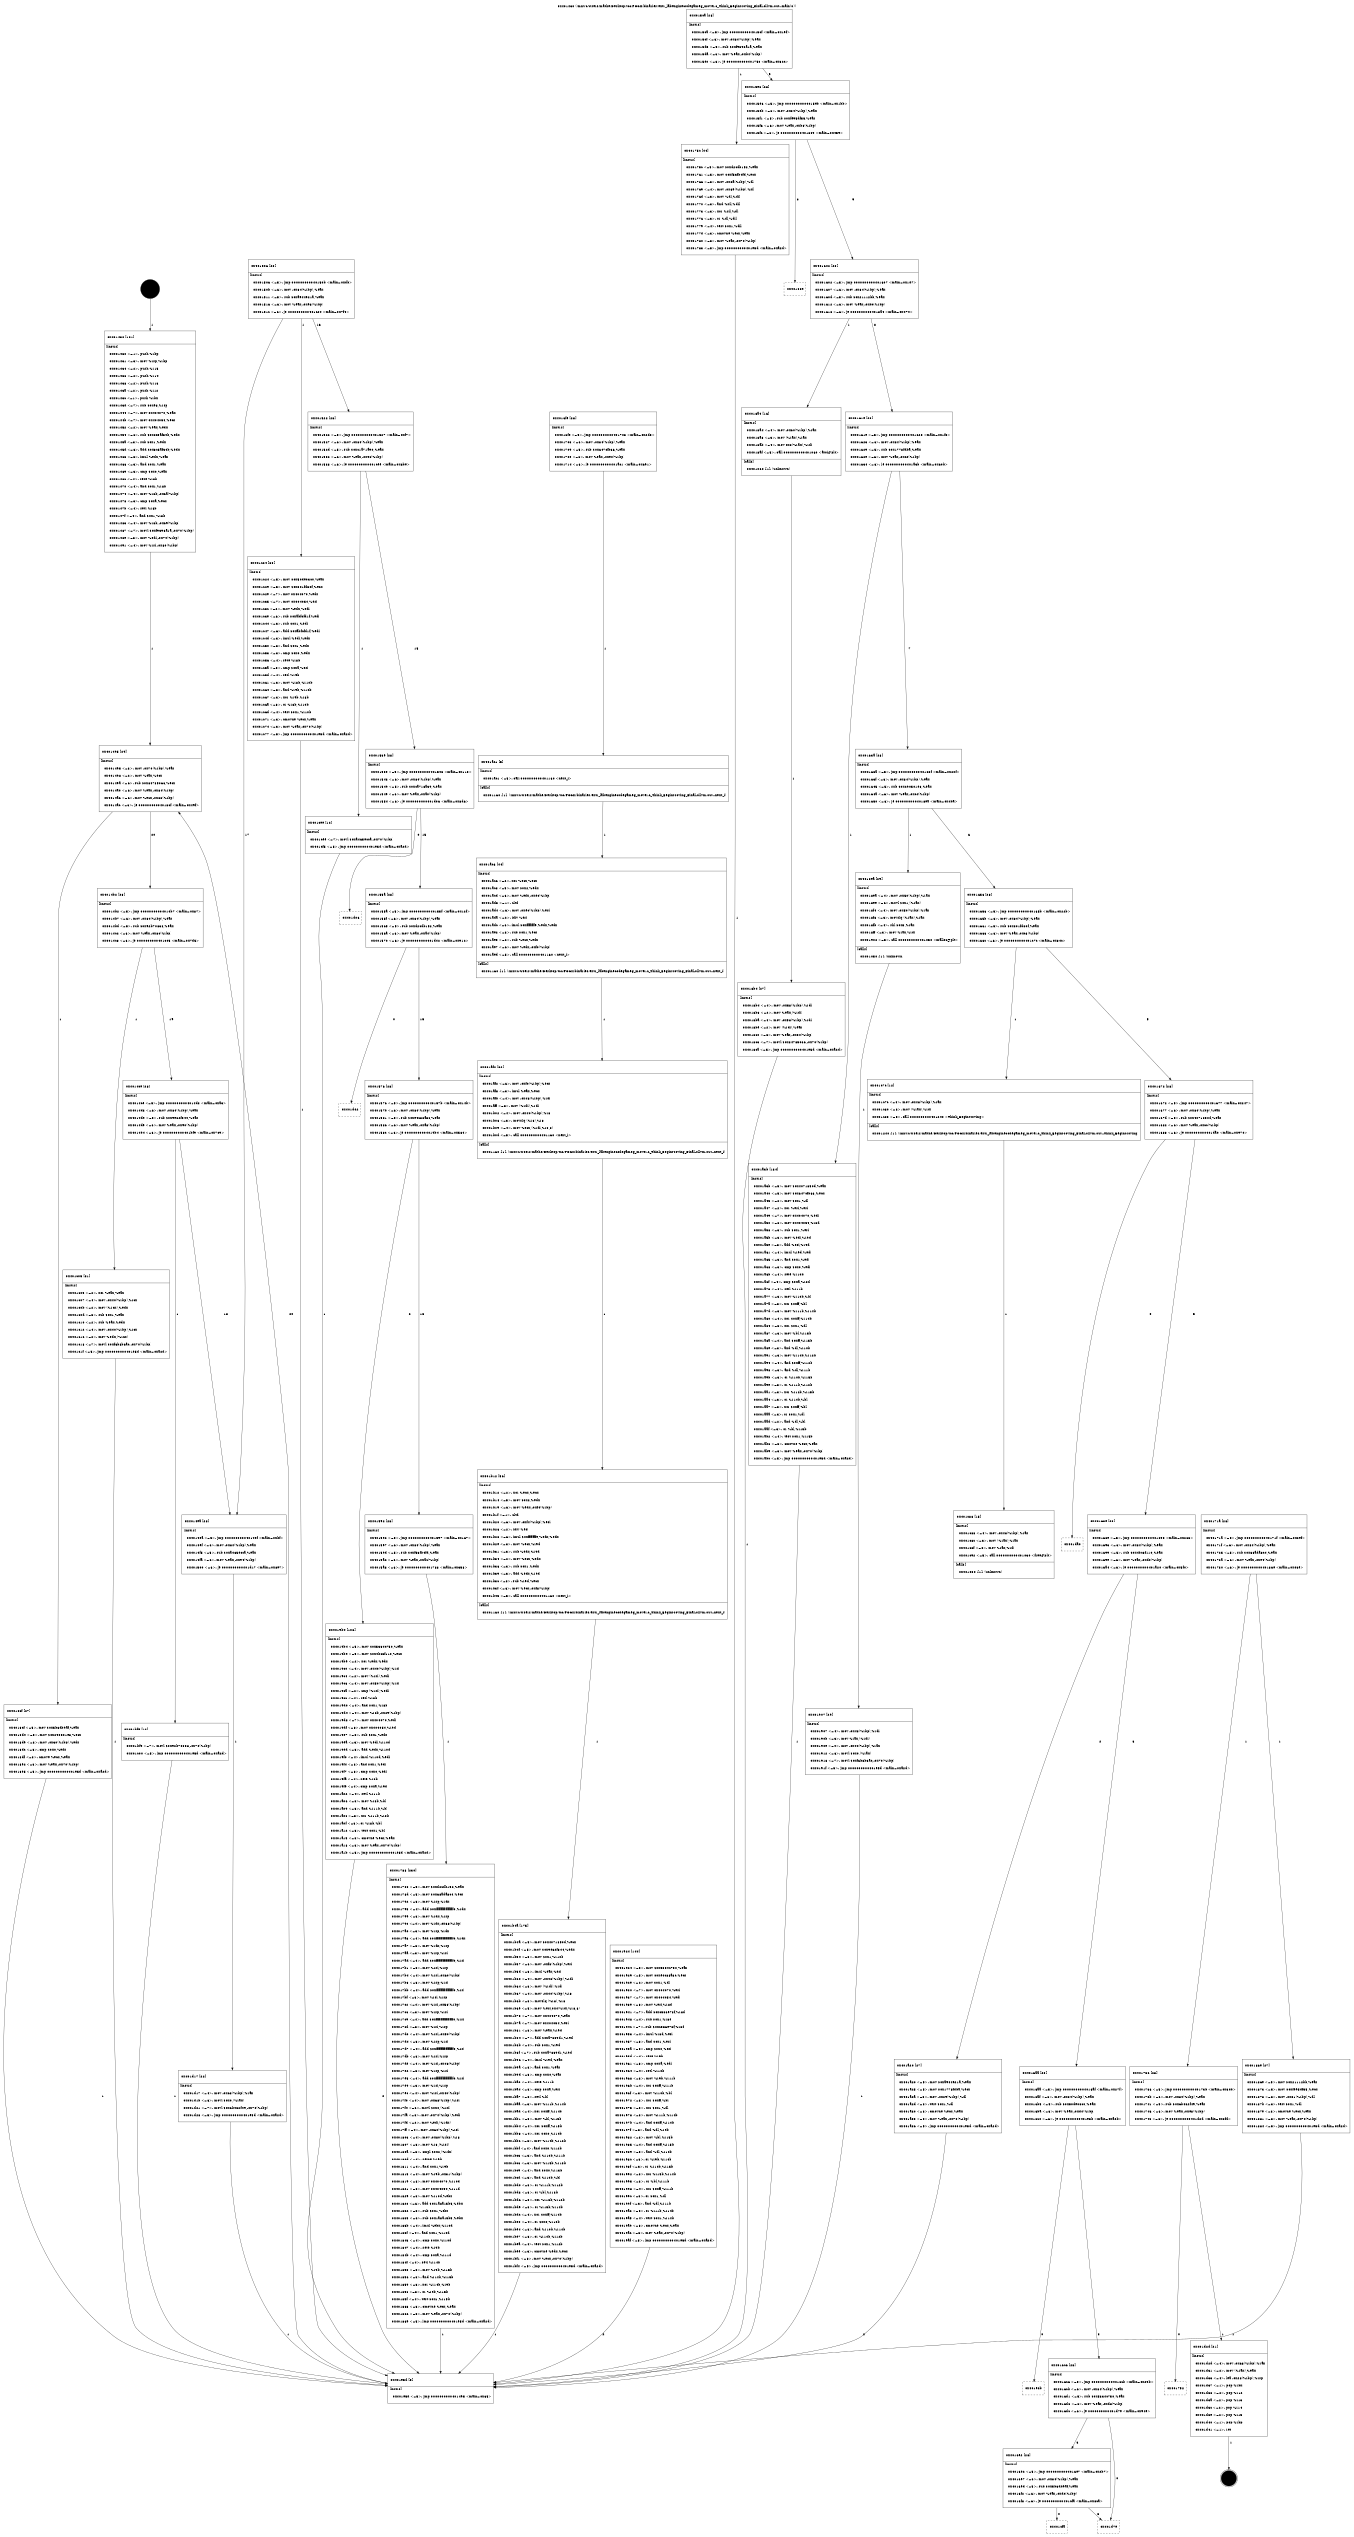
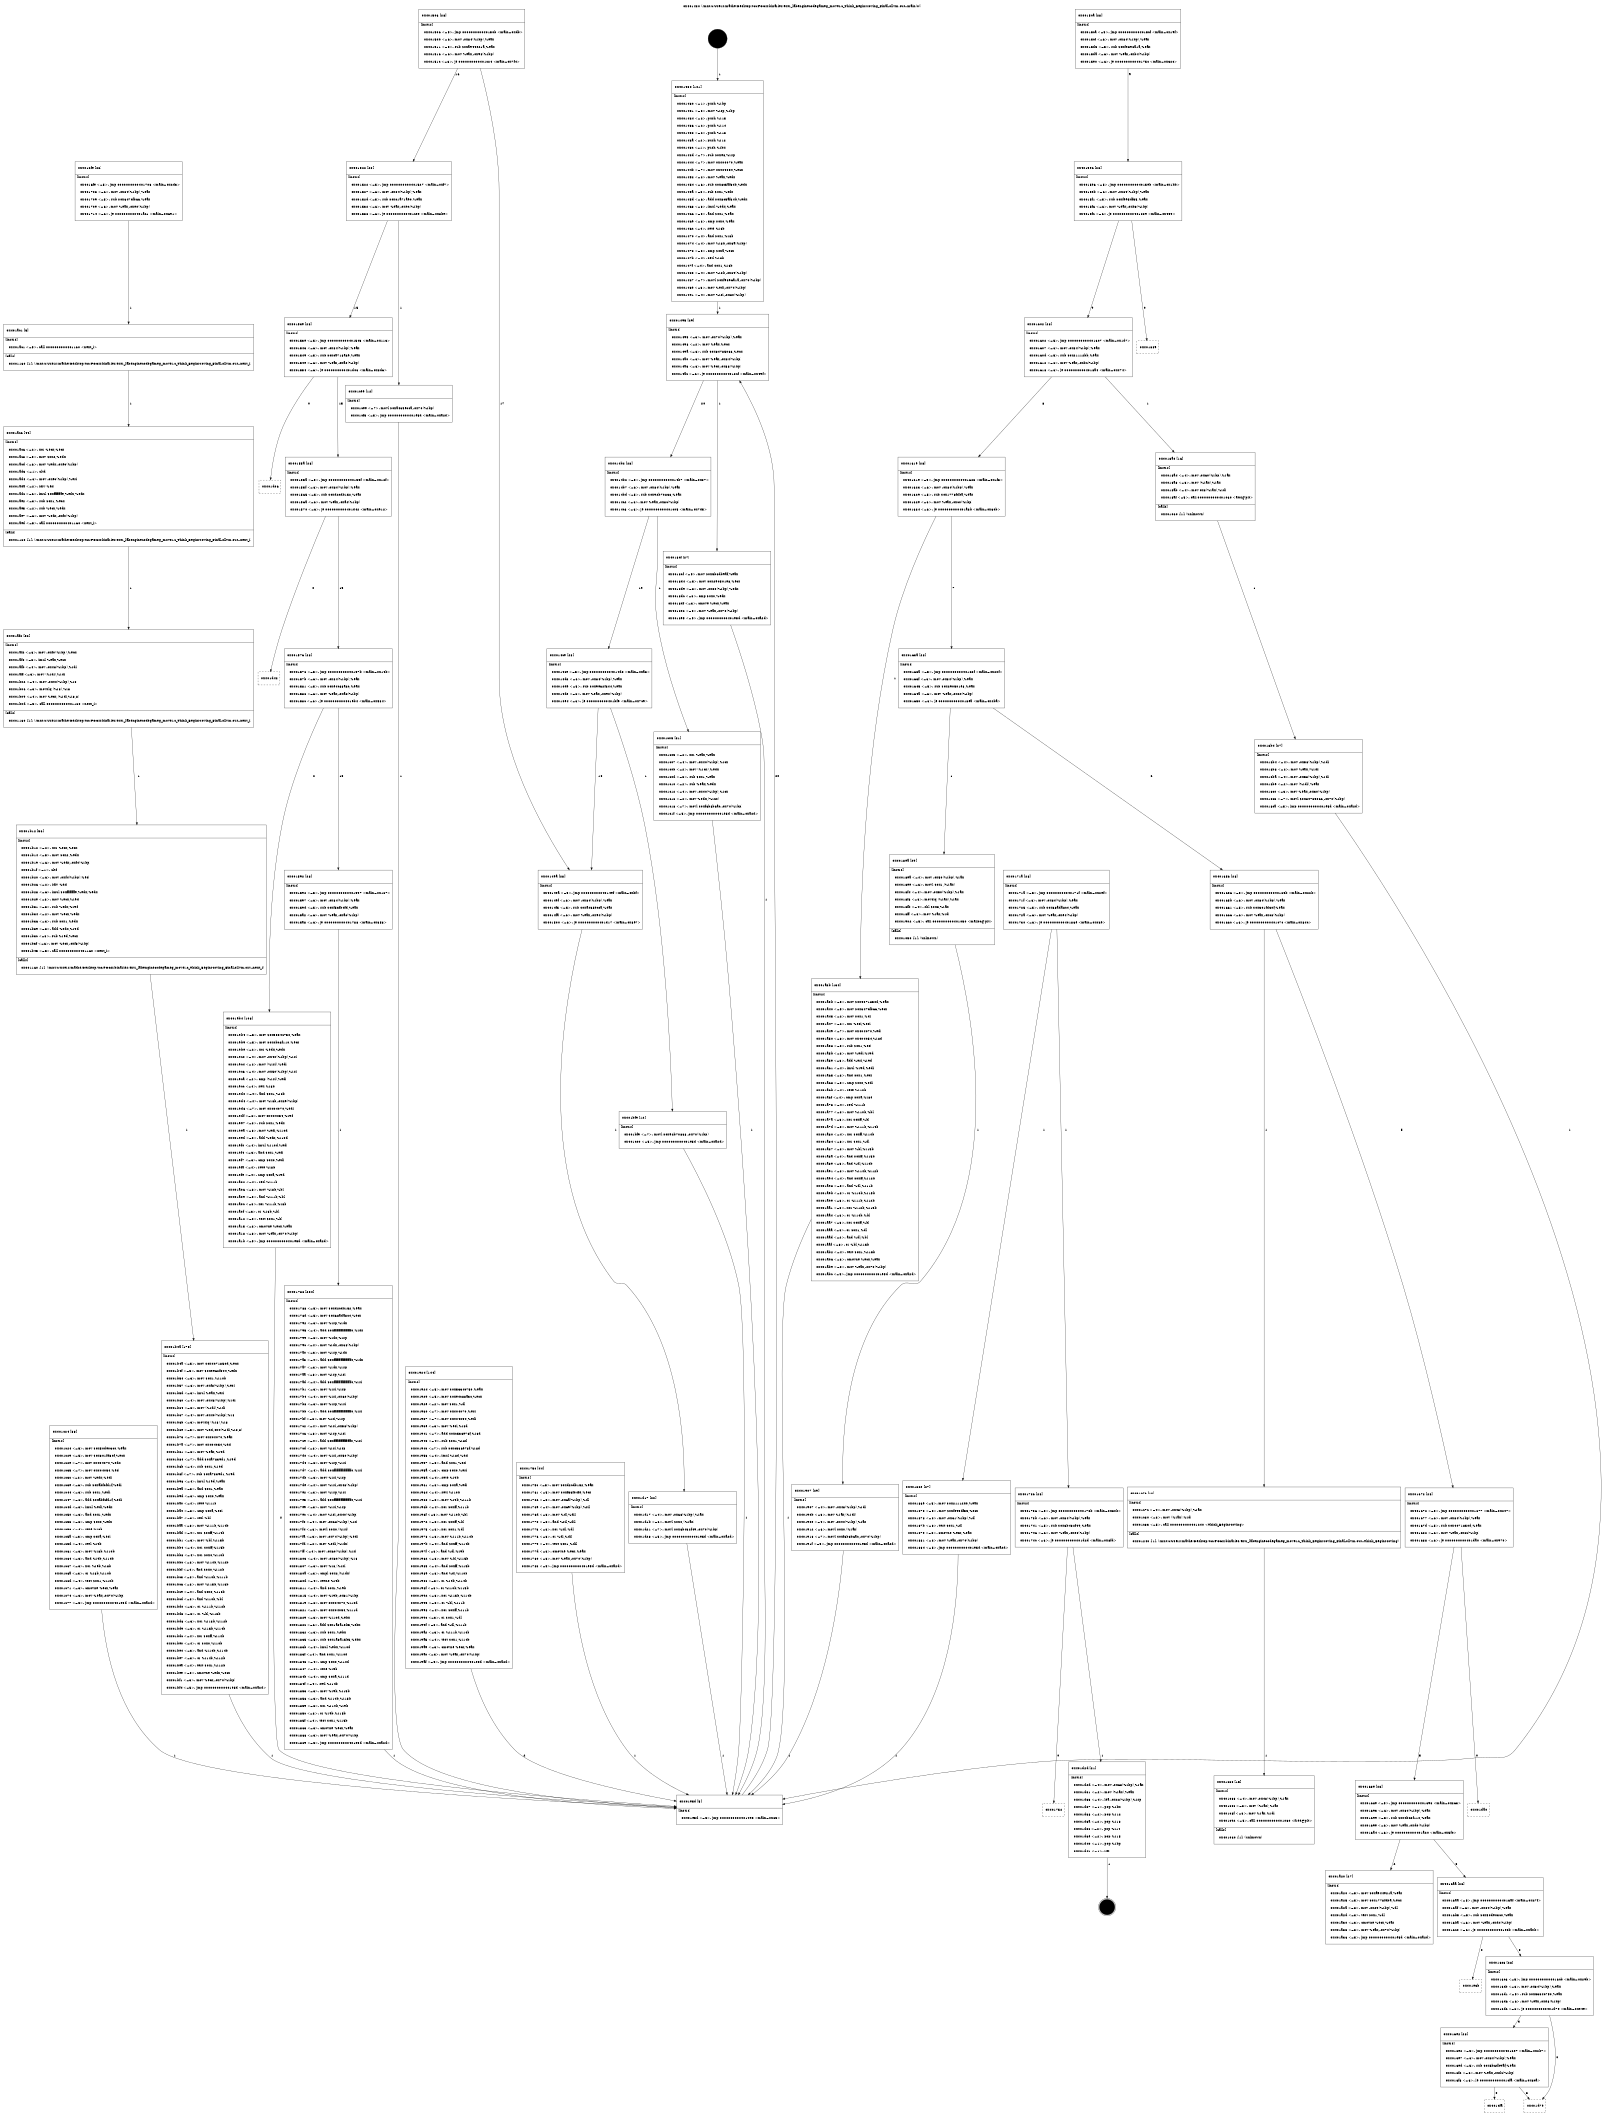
edge "0x4015ca [28]" -> "0x40175c [44]": removed, label "1"
edge "0x401506 [28]" -> "0x401c24 [88]": removed, label "1"
edge "0x401a20 [27]" -> "0x401e5d [5]": removed, label "2"
